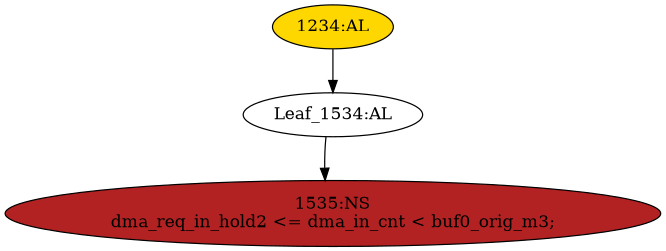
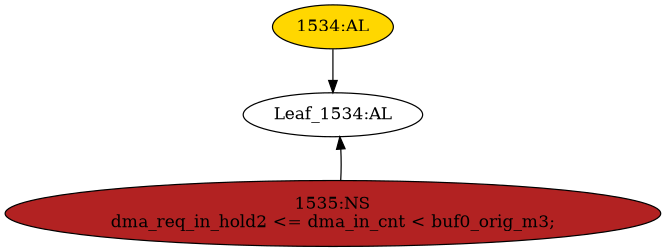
node "1234:AL": label "1234:AL" -> "1534:AL"
edge "Leaf_1534:AL" -> "1535:NS dma_req_in_hold2 <= dma_in_cnt < buf0_orig_m3;": reversed
